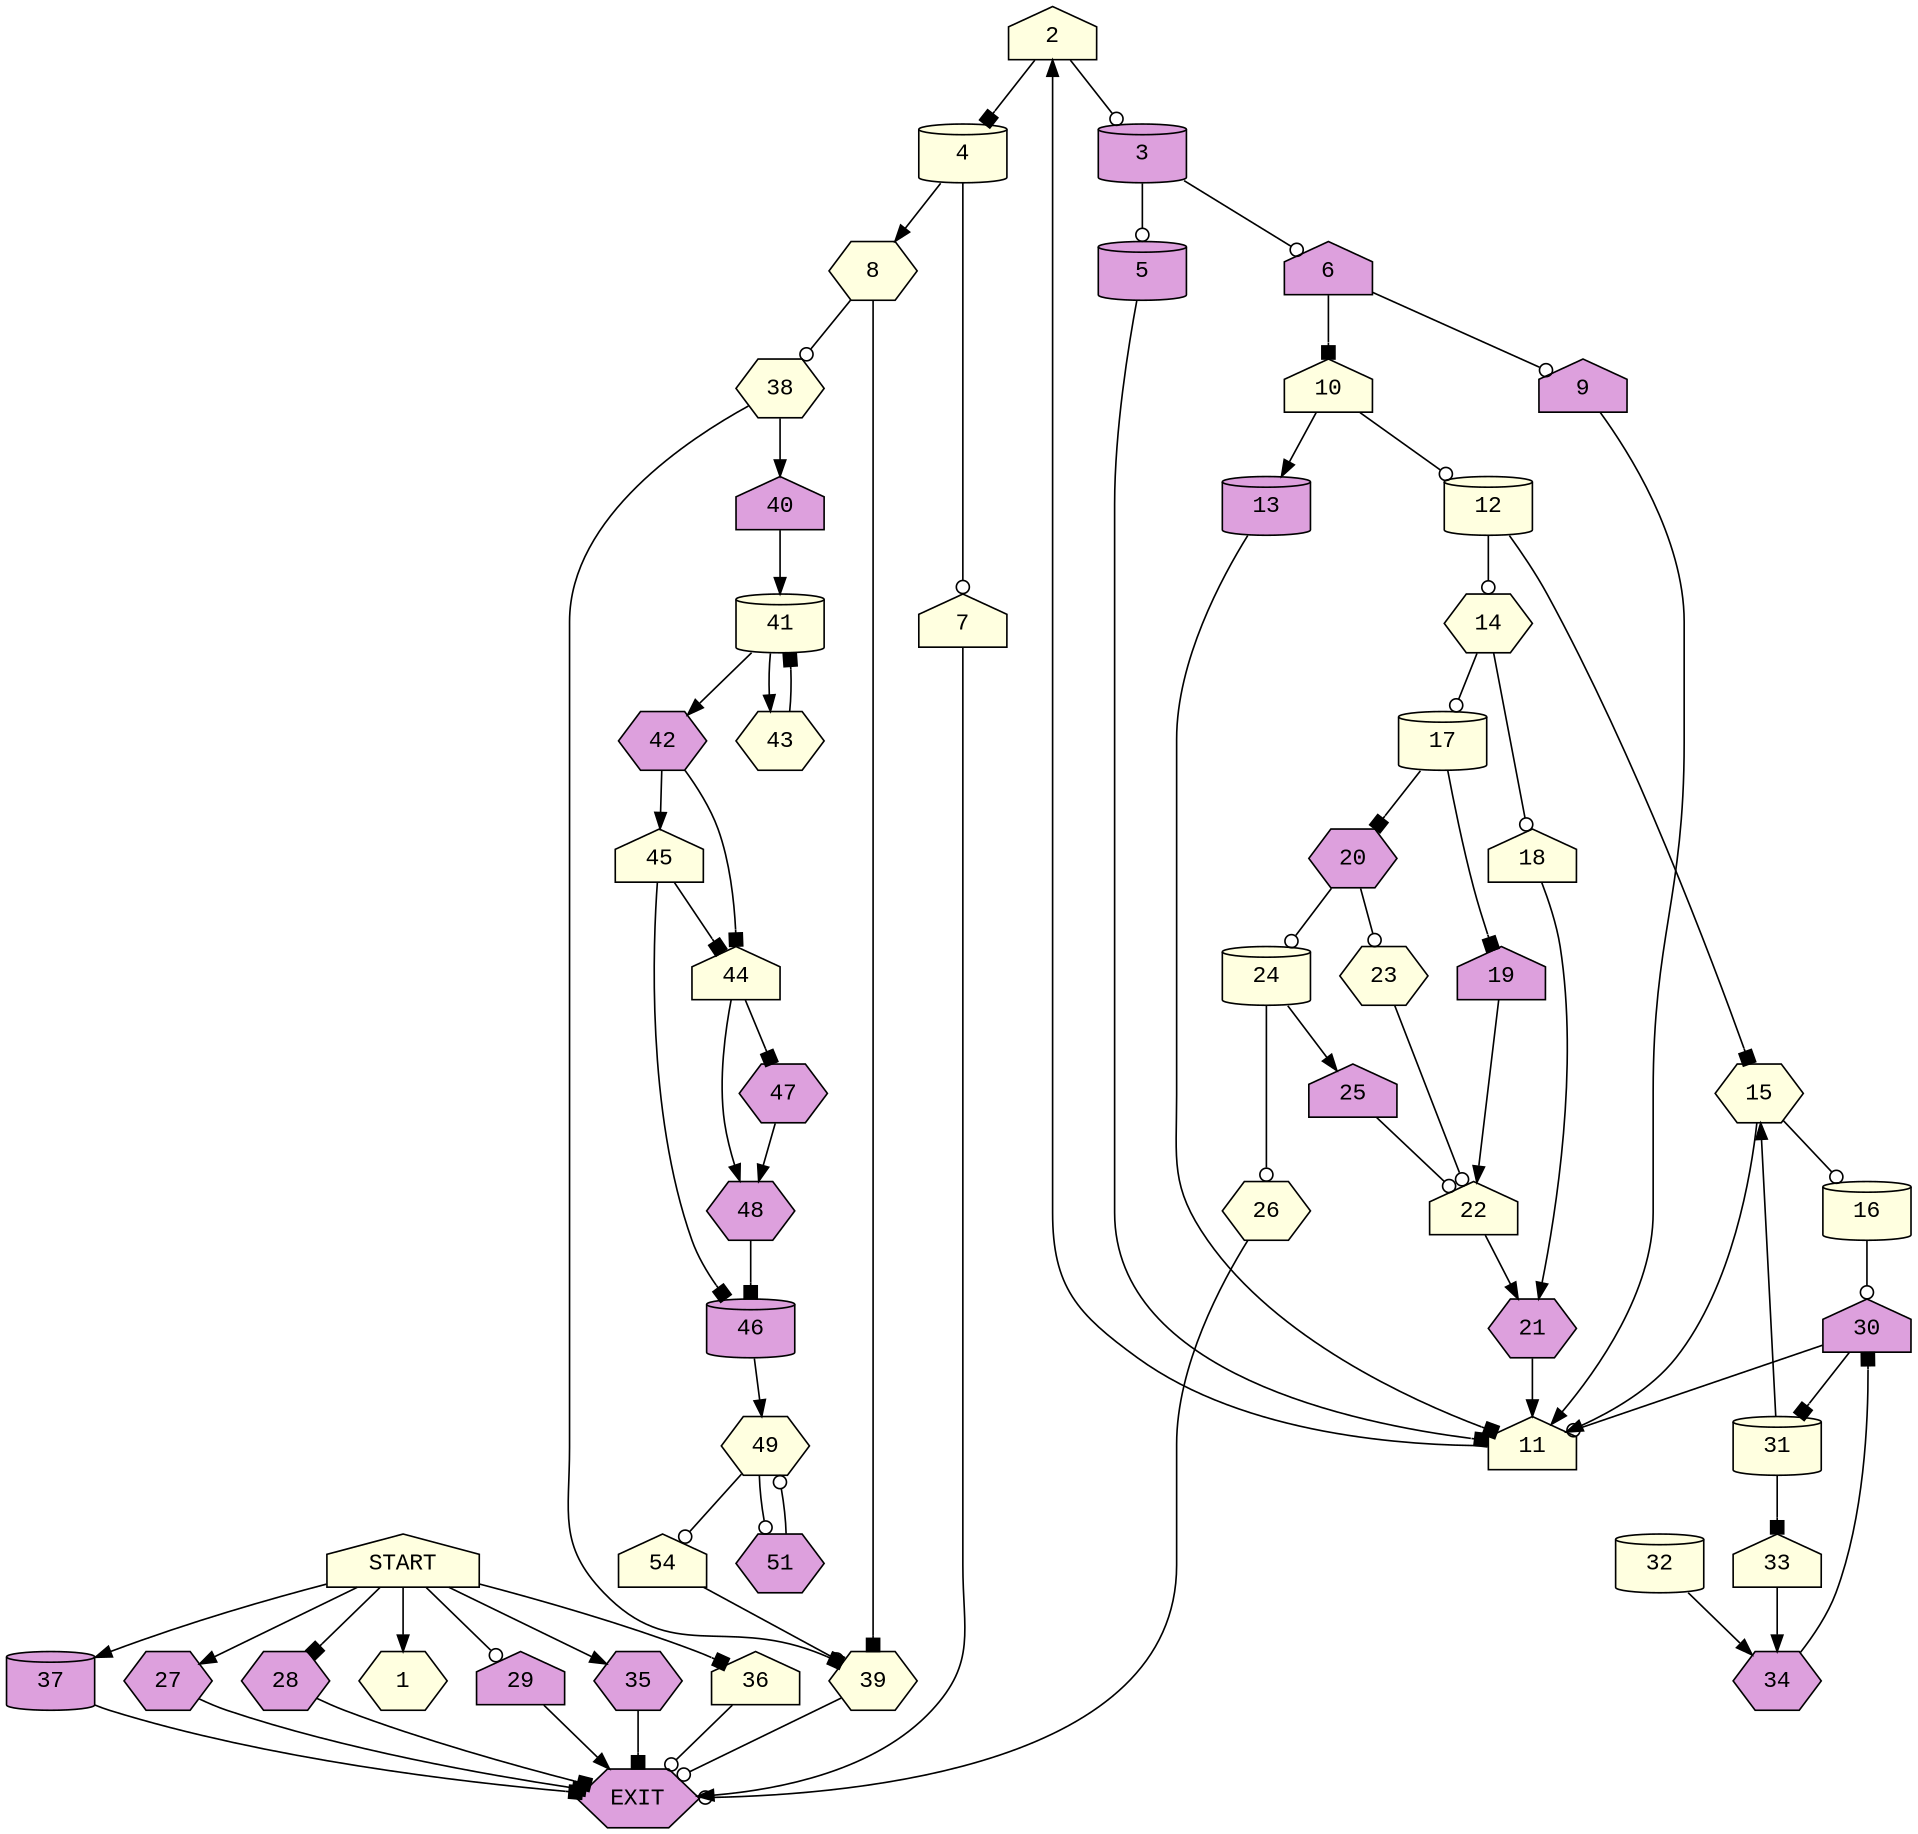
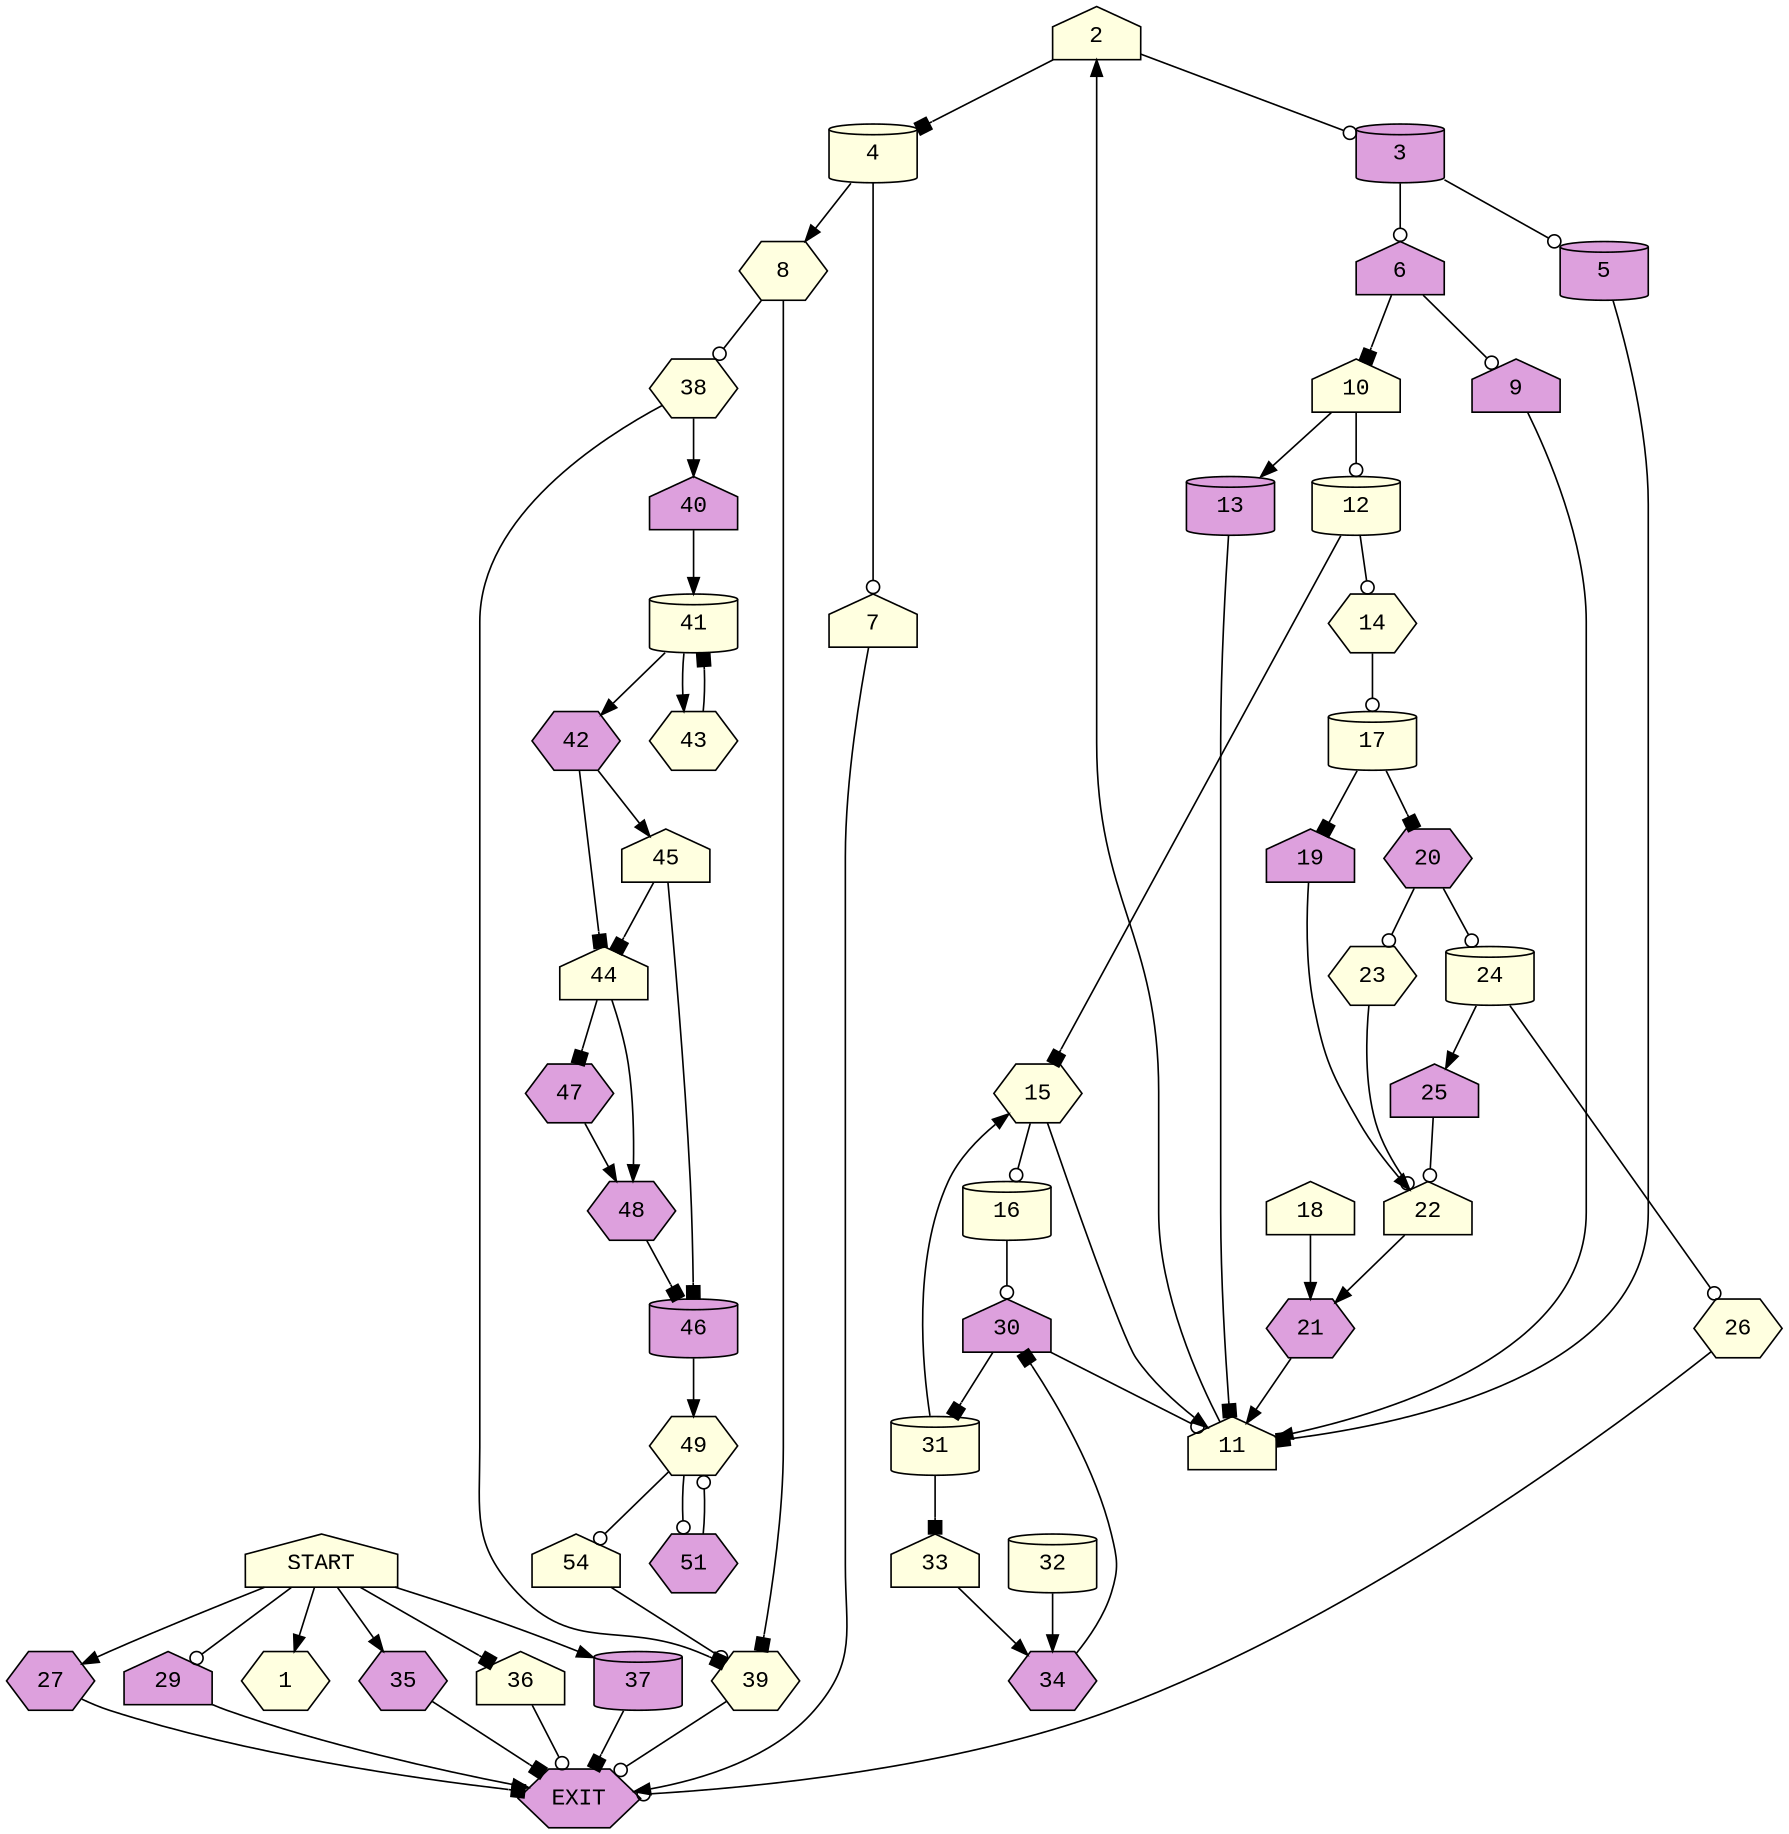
edge "14" -> "18": removed
node "28": removed
